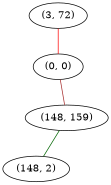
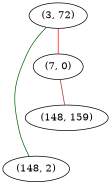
node "(0, 0)": label "(0, 0)" -> "(7, 0)"
edge "(148, 159)" -- "(148, 2)": now "(3, 72)" -- "(148, 2)"
